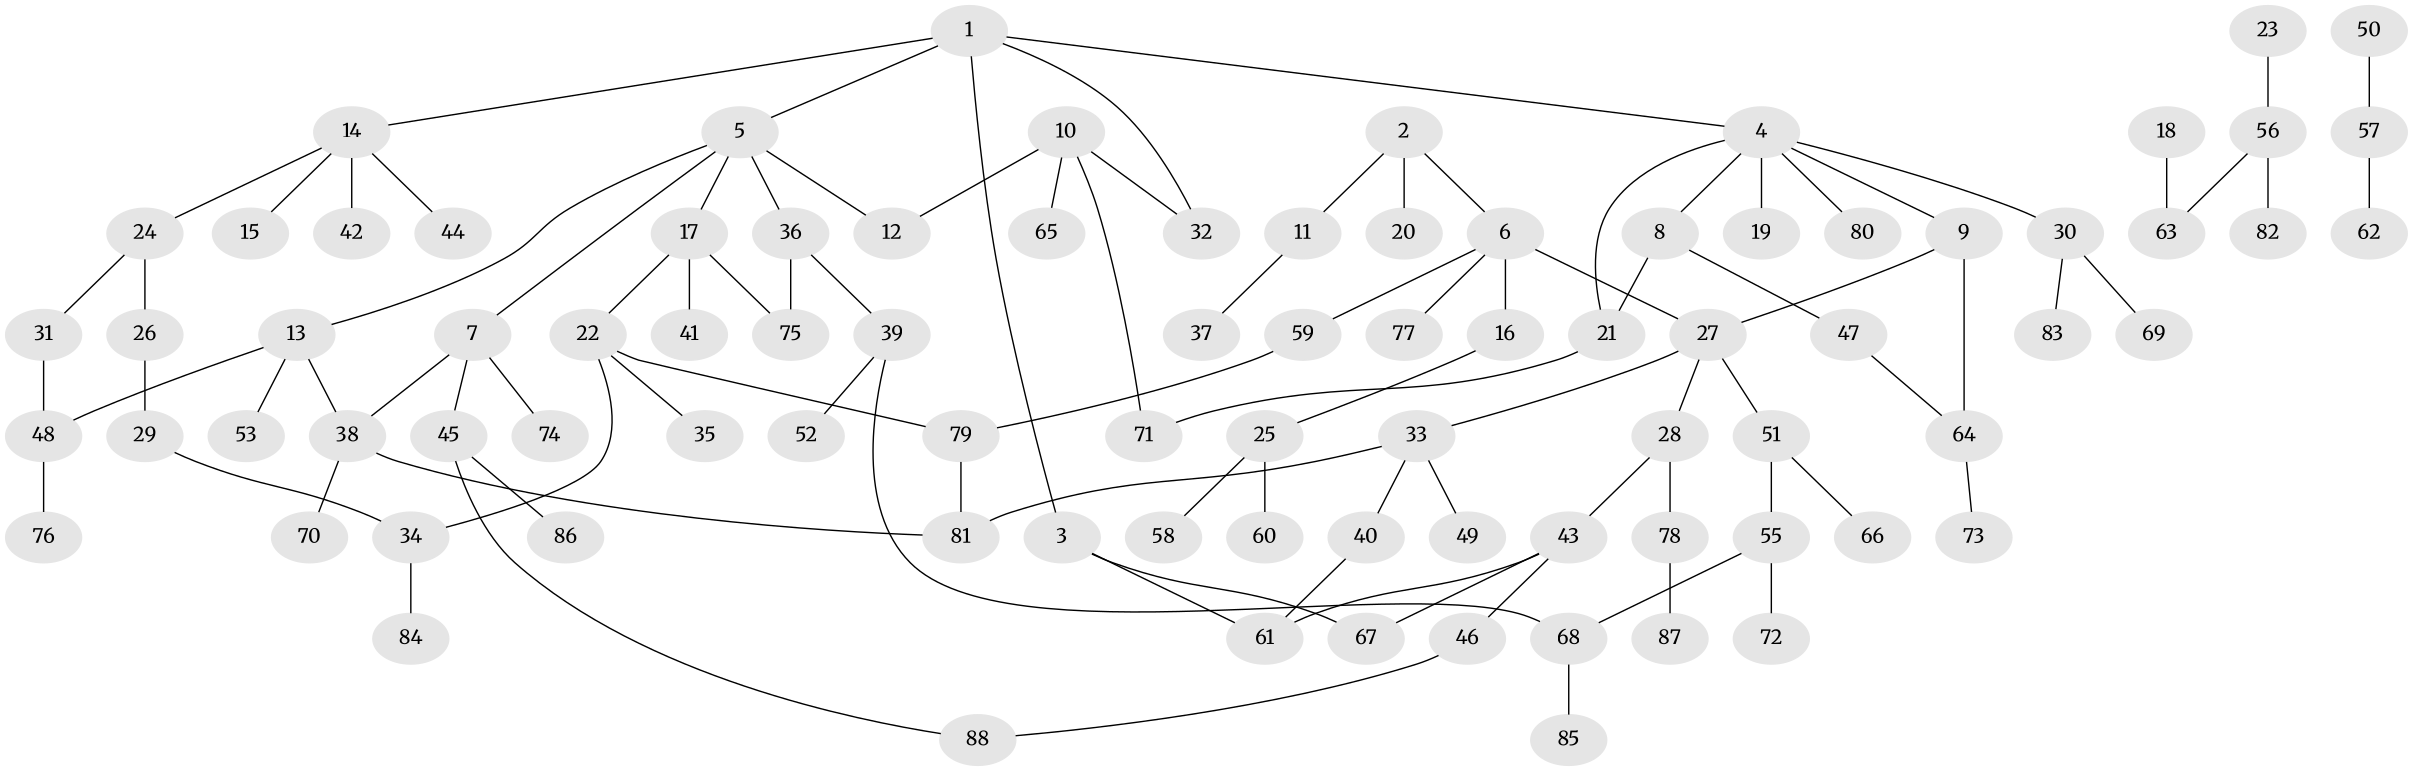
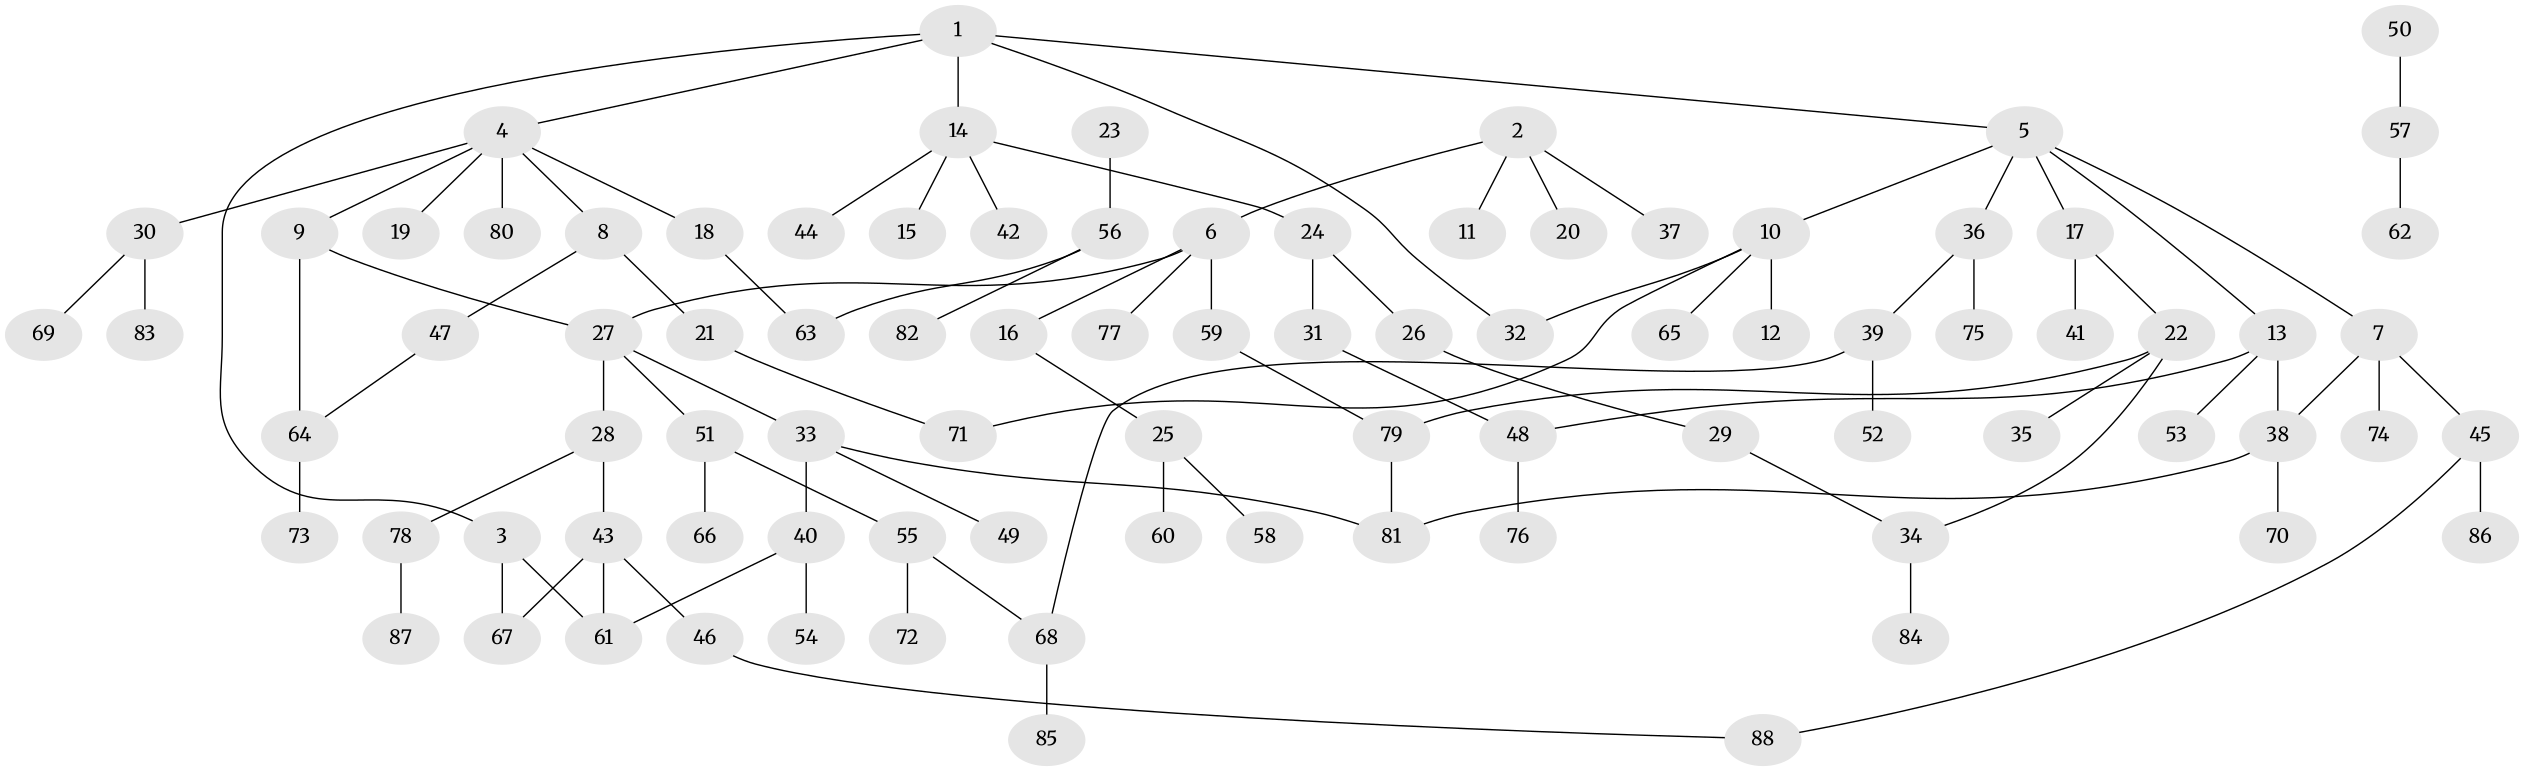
edge "5" -- "12": now "5" -- "10"
edge "4" -- "21": now "4" -- "18"
edge "17" -- "75": removed
edge "11" -- "37": now "2" -- "37"
node "54": added
